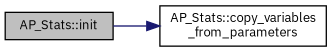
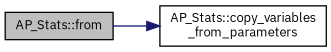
node "AP_Stats::init": label "AP_Stats::init" -> "AP_Stats::from"
